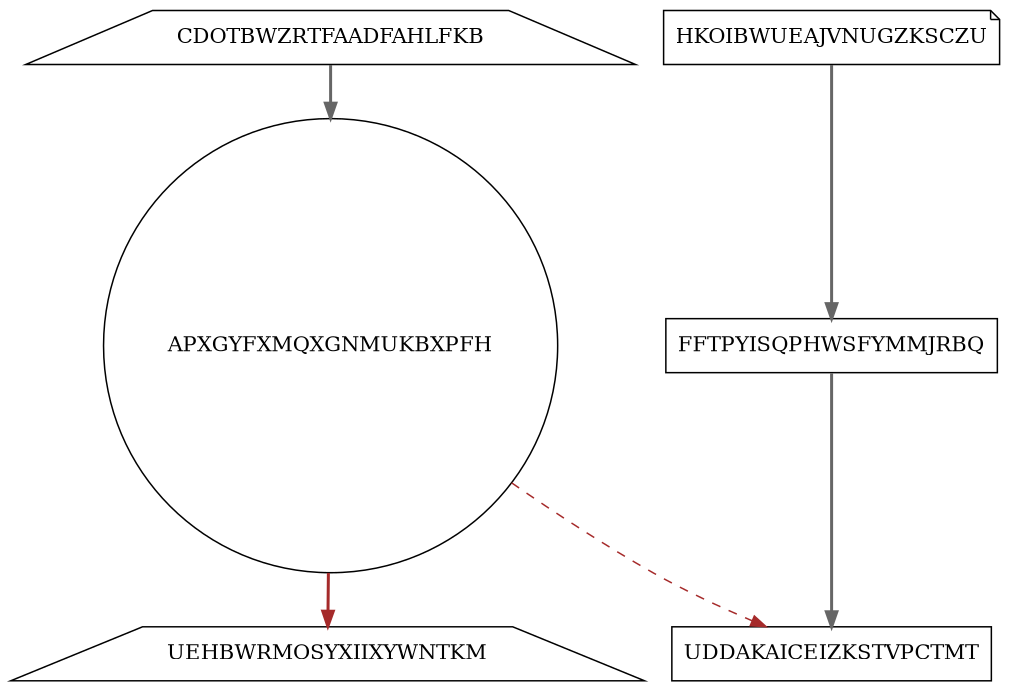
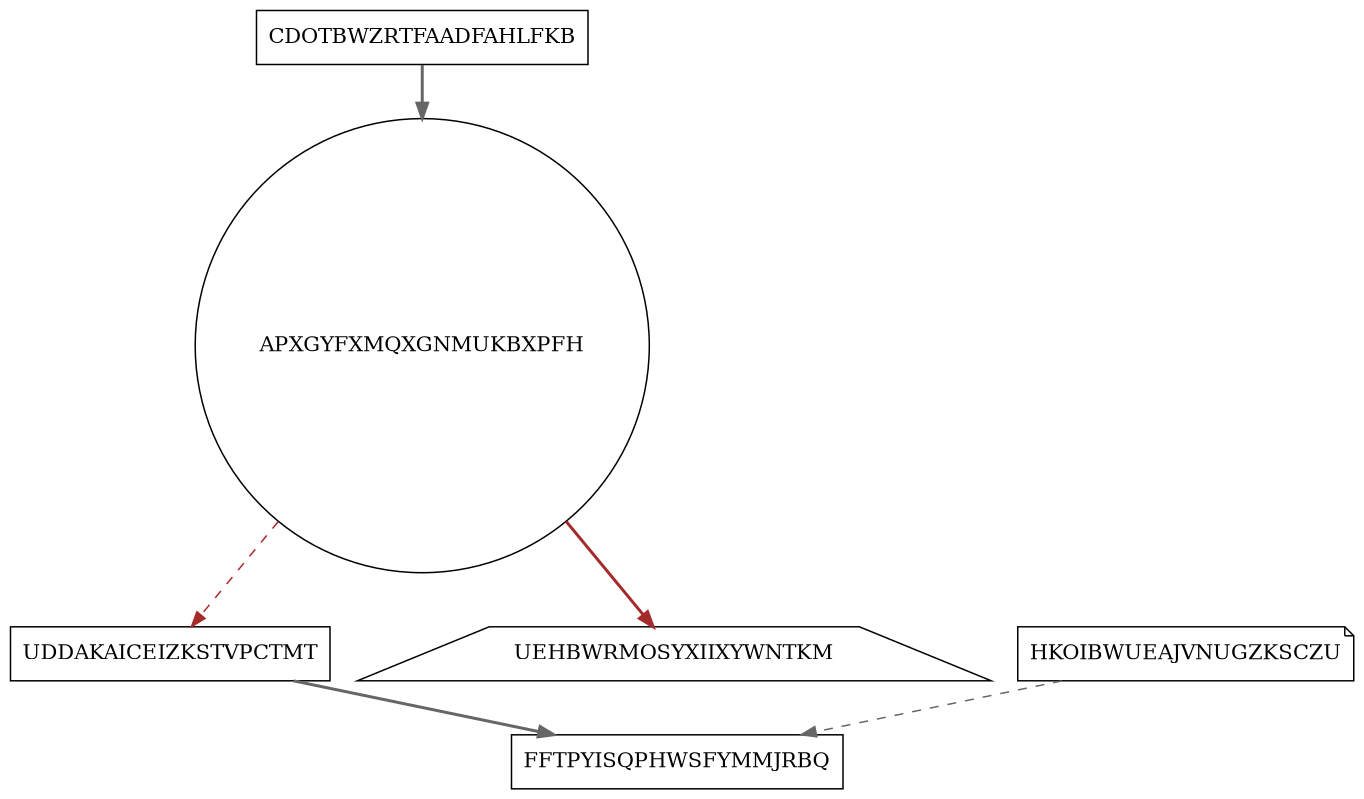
node "CDOTBWZRTFAADFAHLFKB": shape trapezium -> box
edge "HKOIBWUEAJVNUGZKSCZU" -> "FFTPYISQPHWSFYMMJRBQ": style bold -> dashed
edge "FFTPYISQPHWSFYMMJRBQ" -> "UDDAKAICEIZKSTVPCTMT": reversed
